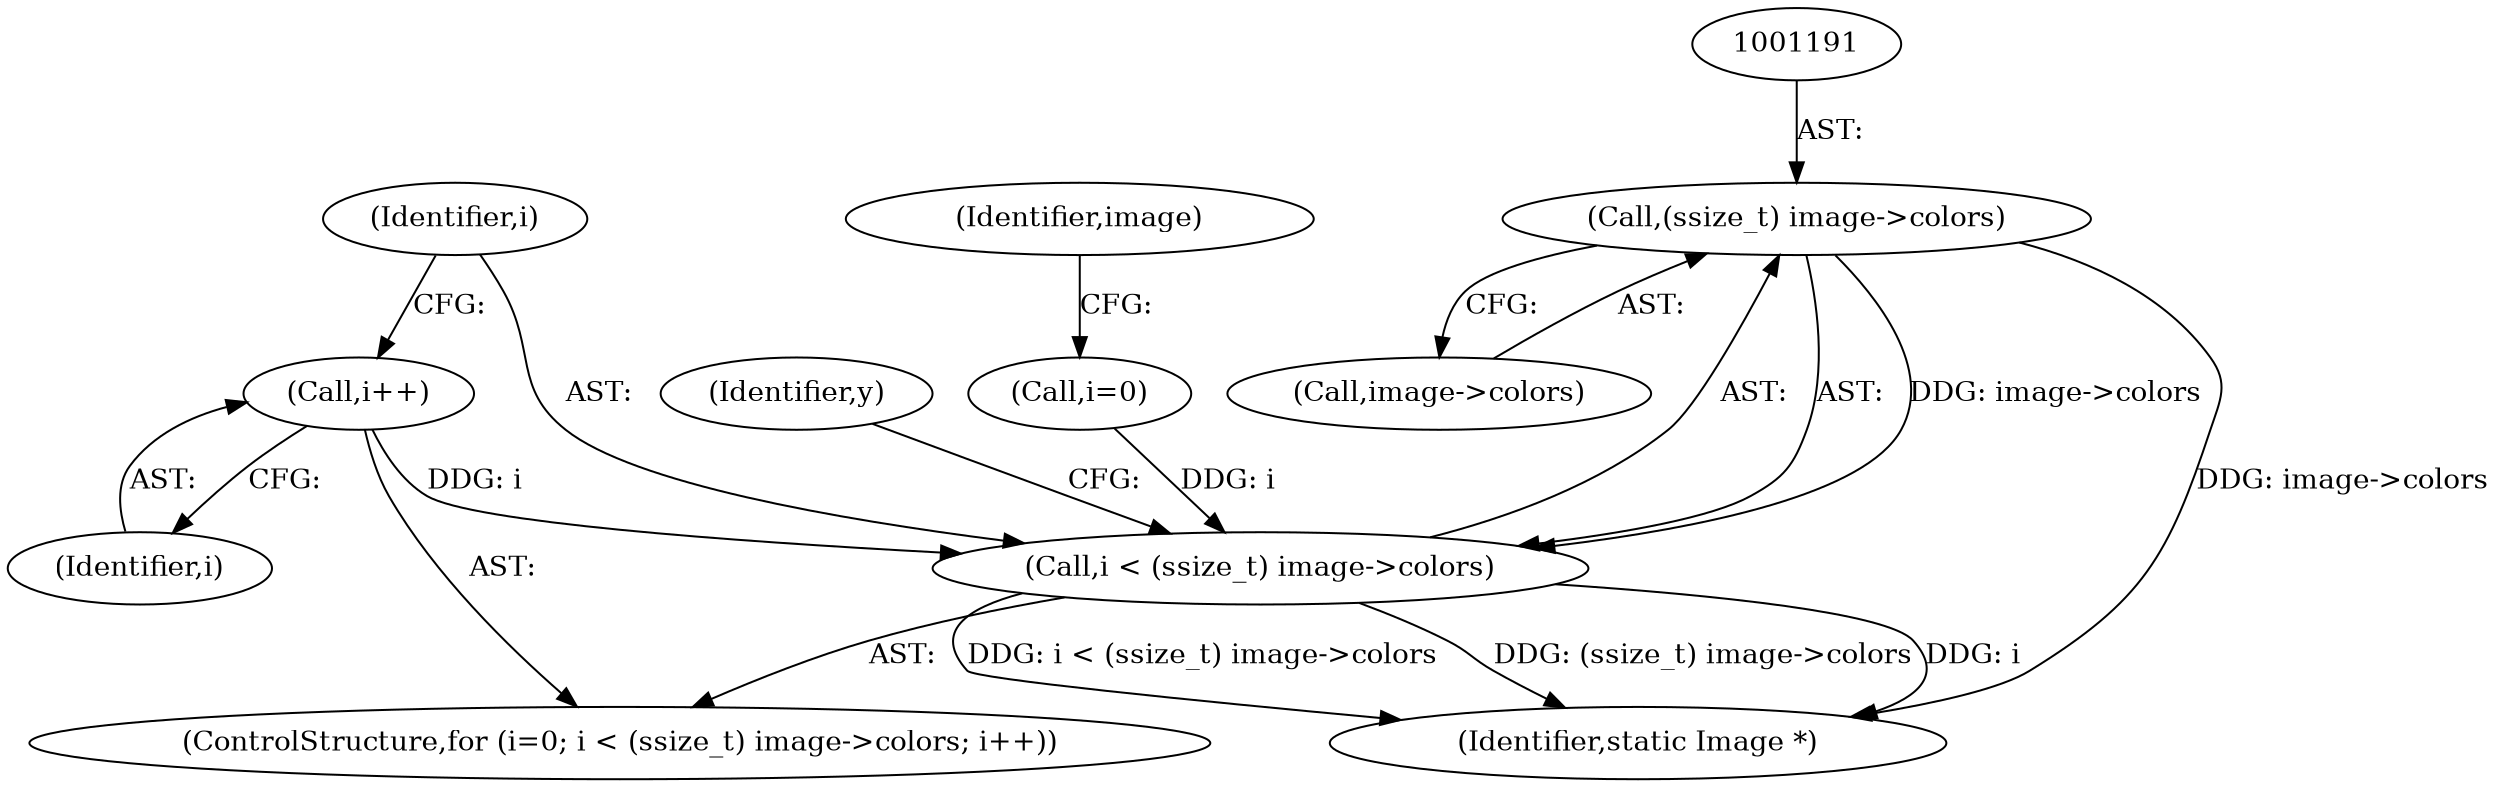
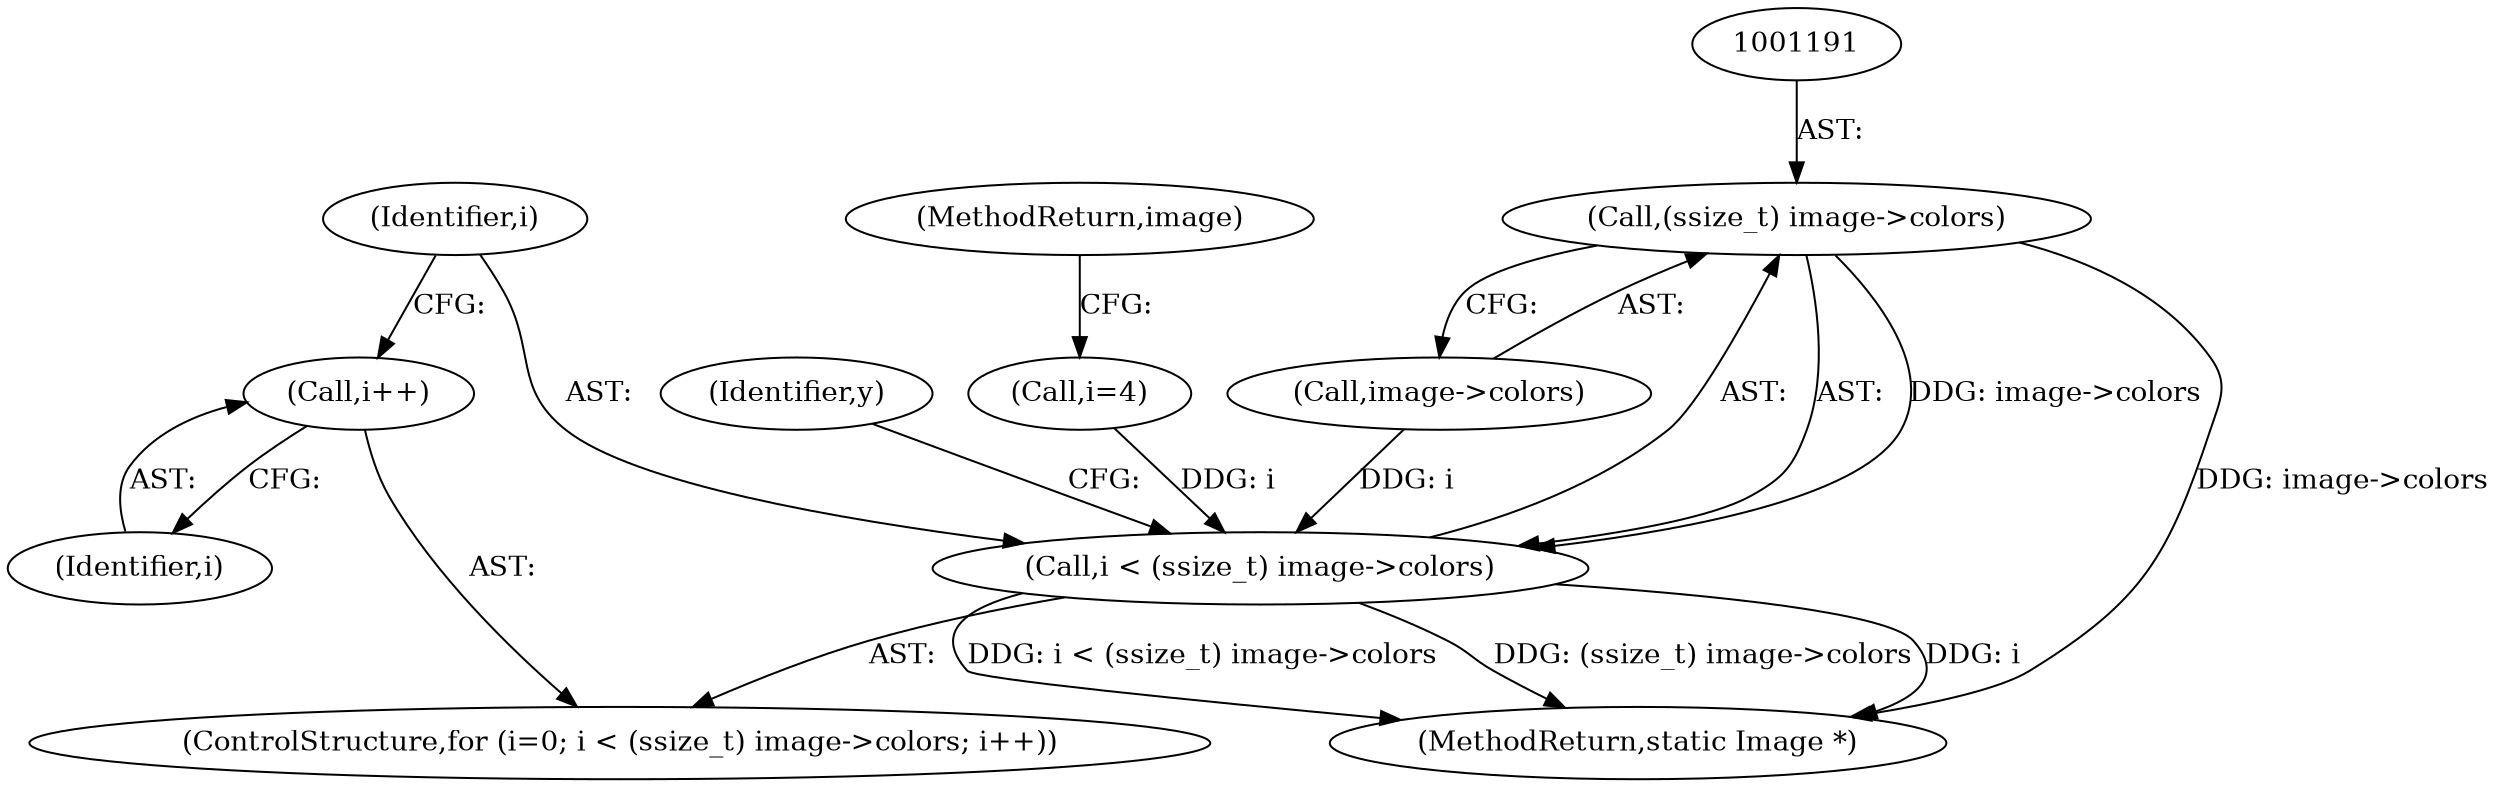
node "(Identifier,image)": label "(Identifier,image)" -> "(MethodReturn,image)"
node "(Call,i=0)": label "(Call,i=0)" -> "(Call,i=4)"
edge "(Call,i++)" -> "(Call,i < (ssize_t) image->colors)": now "(Call,image->colors)" -> "(Call,i < (ssize_t) image->colors)"
node "(Identifier,static Image *)": label "(Identifier,static Image *)" -> "(MethodReturn,static Image *)"
